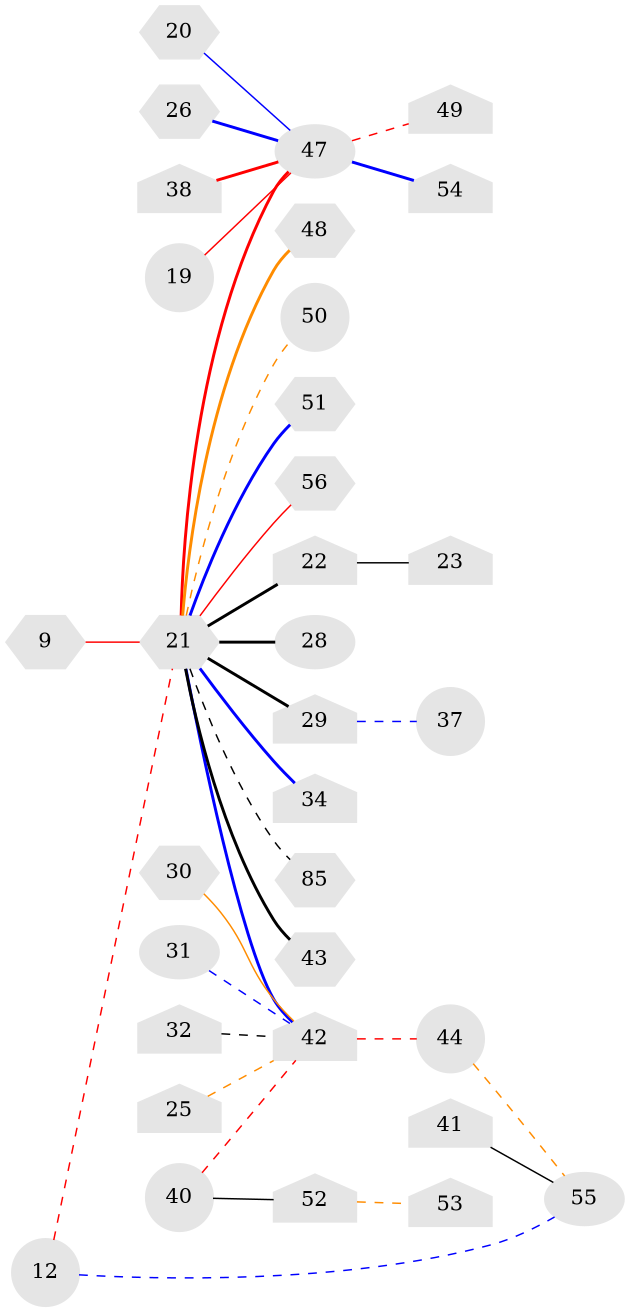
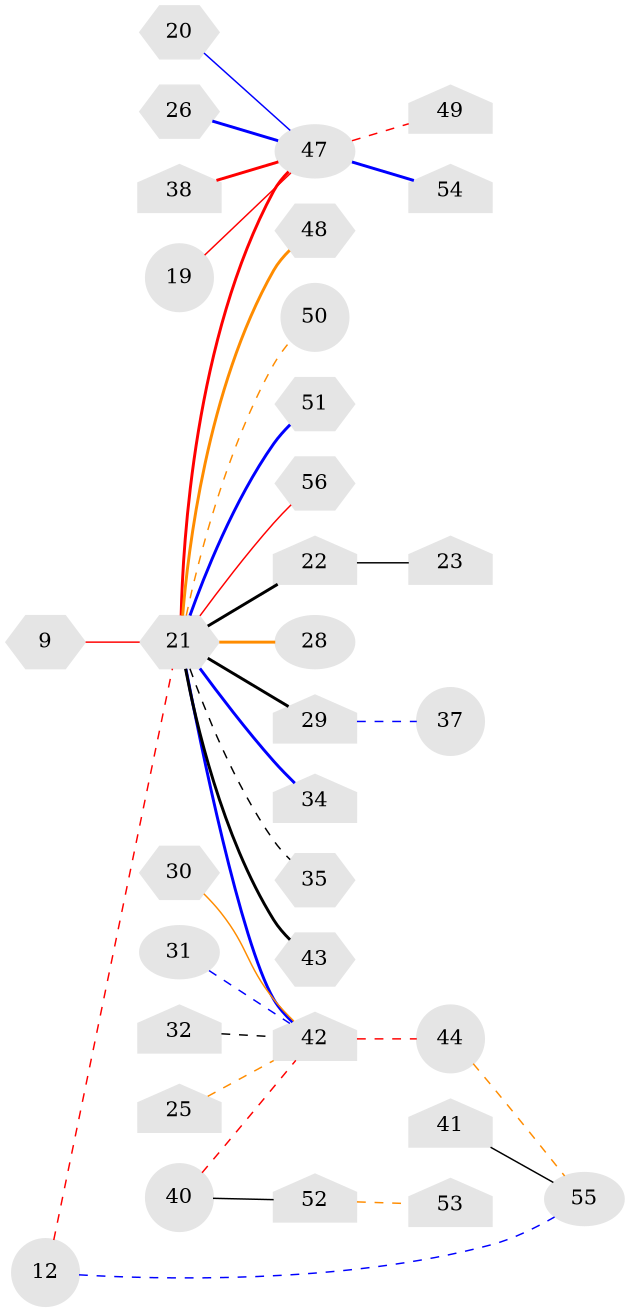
edge "21" -- "28": color black -> darkorange
node "85": label "85" -> "35"
